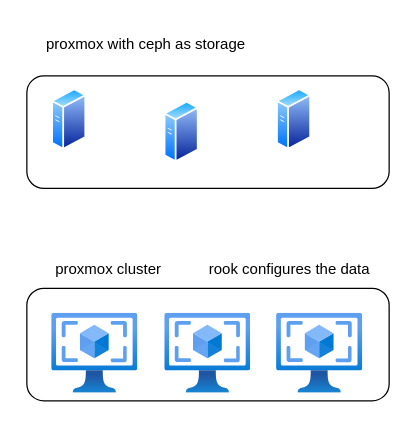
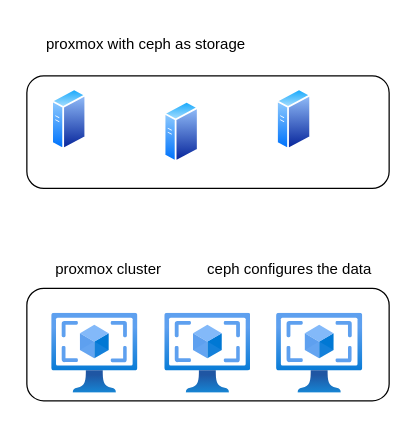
node "rook configures the data": label "rook configures the data" -> "ceph configures the data"
